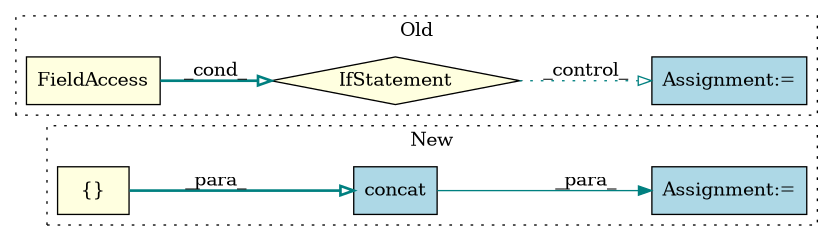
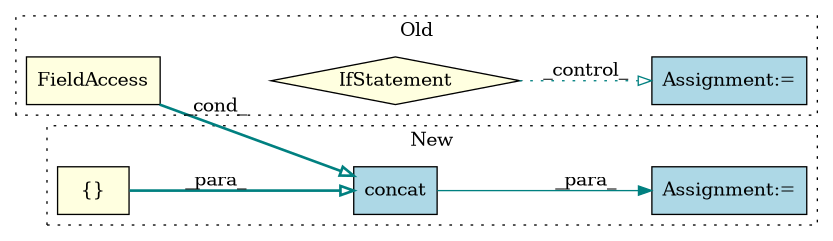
edge "FieldAccess" -> "IfStatement": now "FieldAccess" -> "concat"
